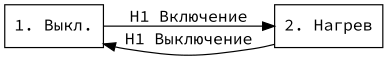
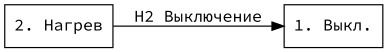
edge "1. Выкл." -> "2. Нагрев": removed, label "H1 Включение"
edge "2. Нагрев" -> "1. Выкл.": label "H1 Выключение" -> "H2 Выключение"
